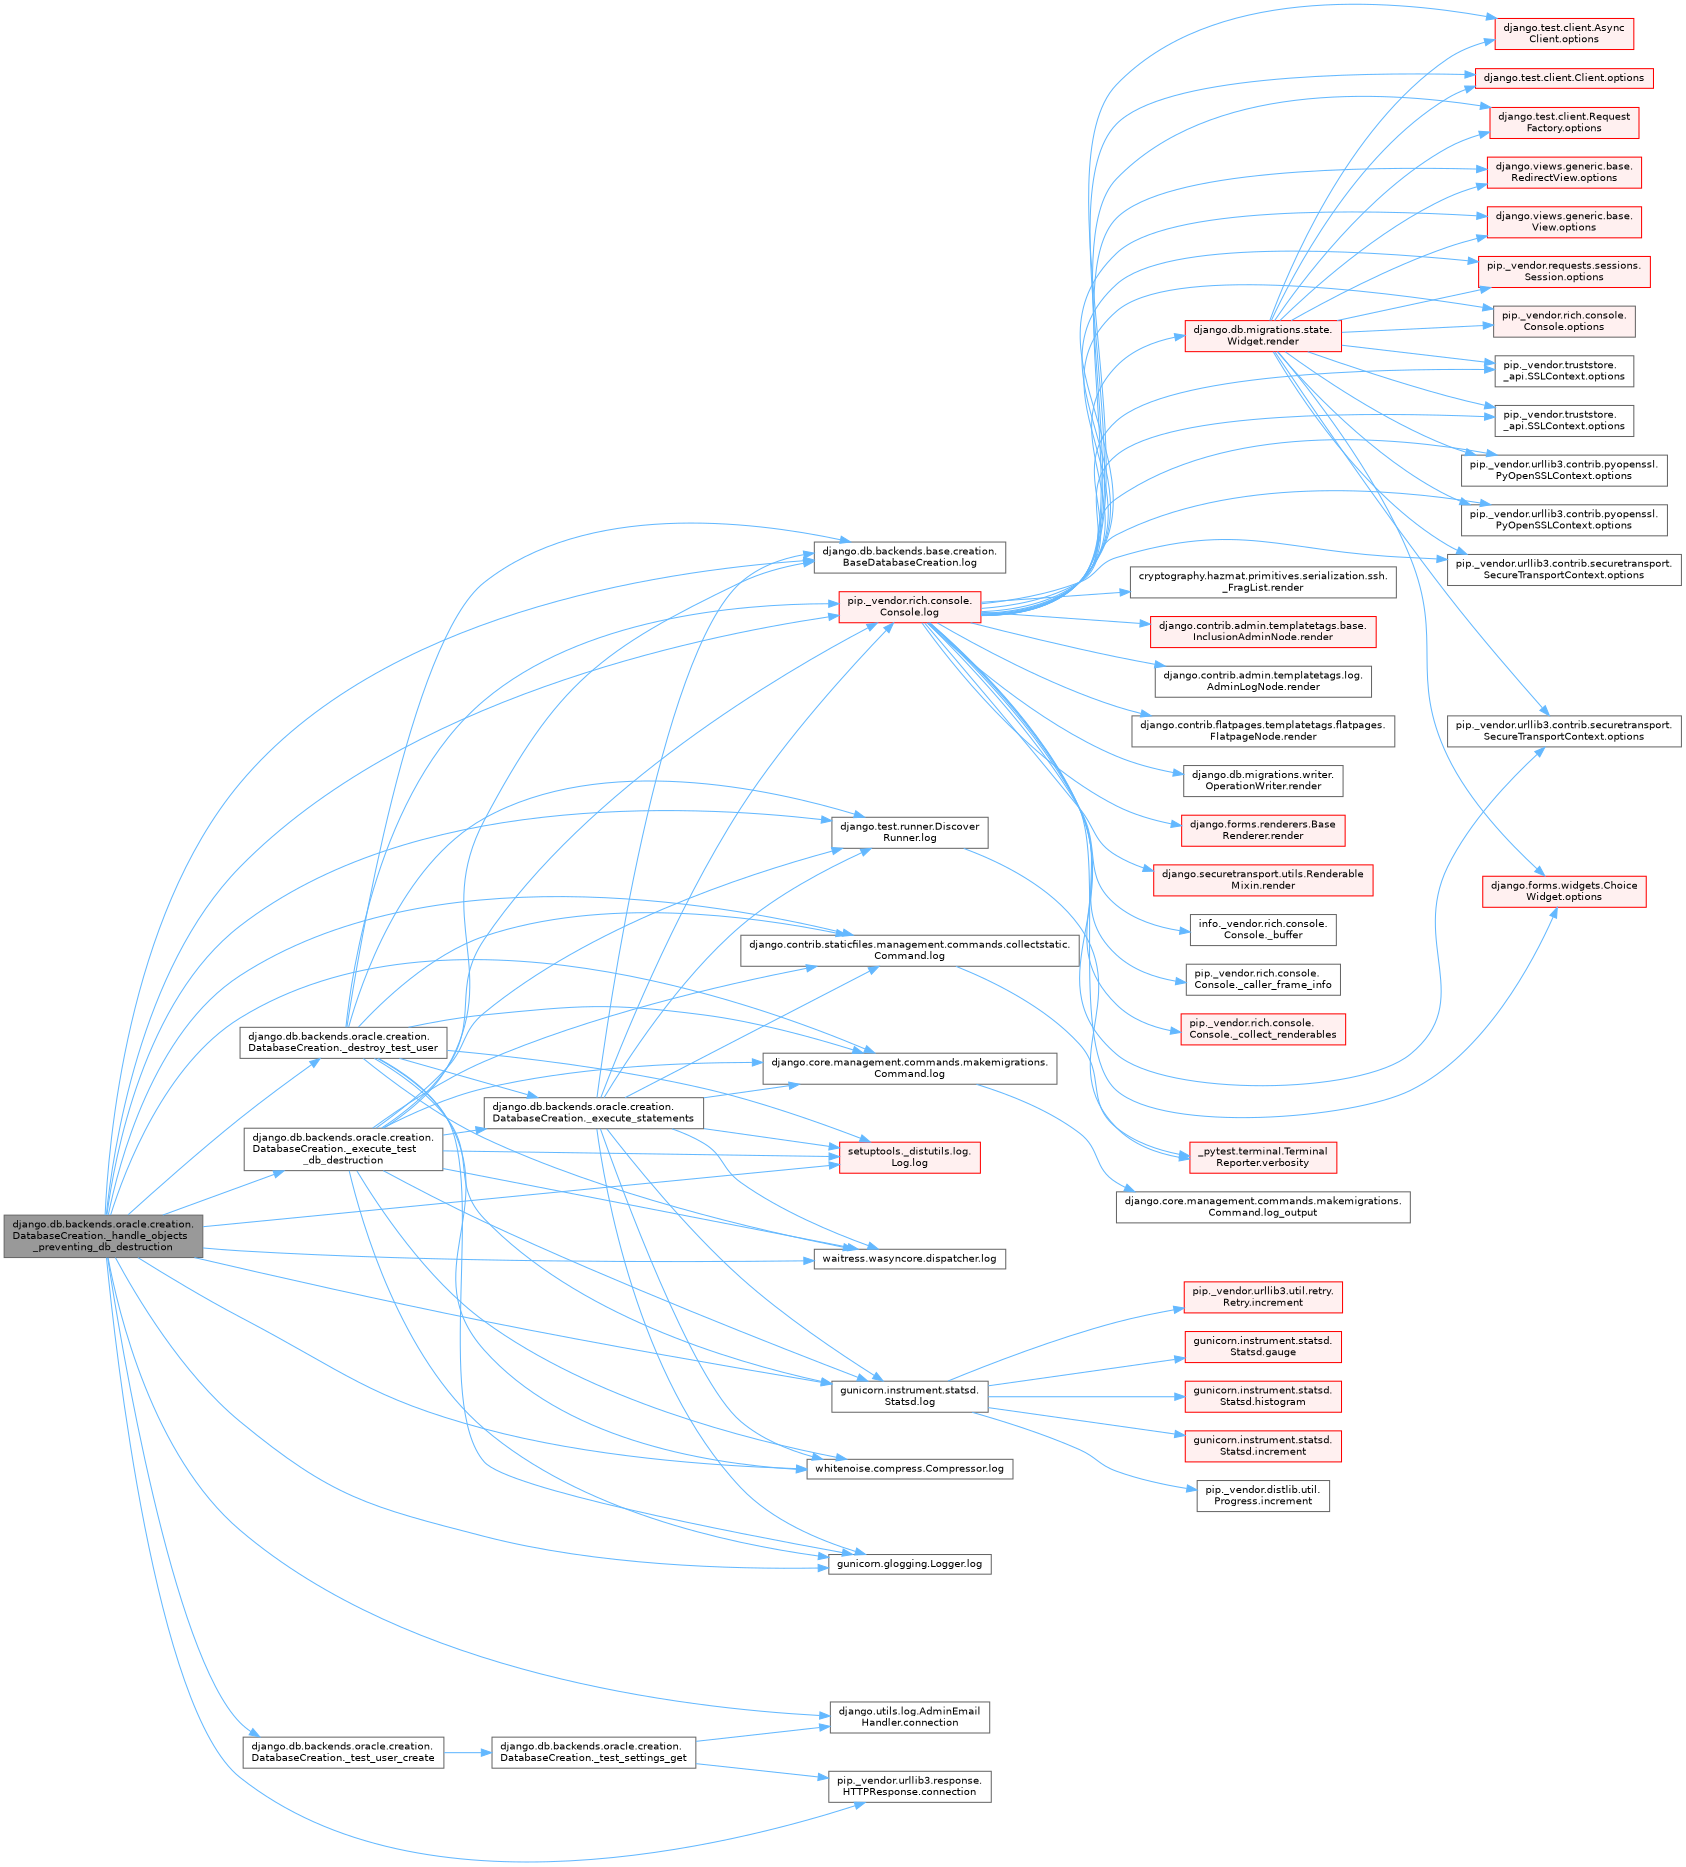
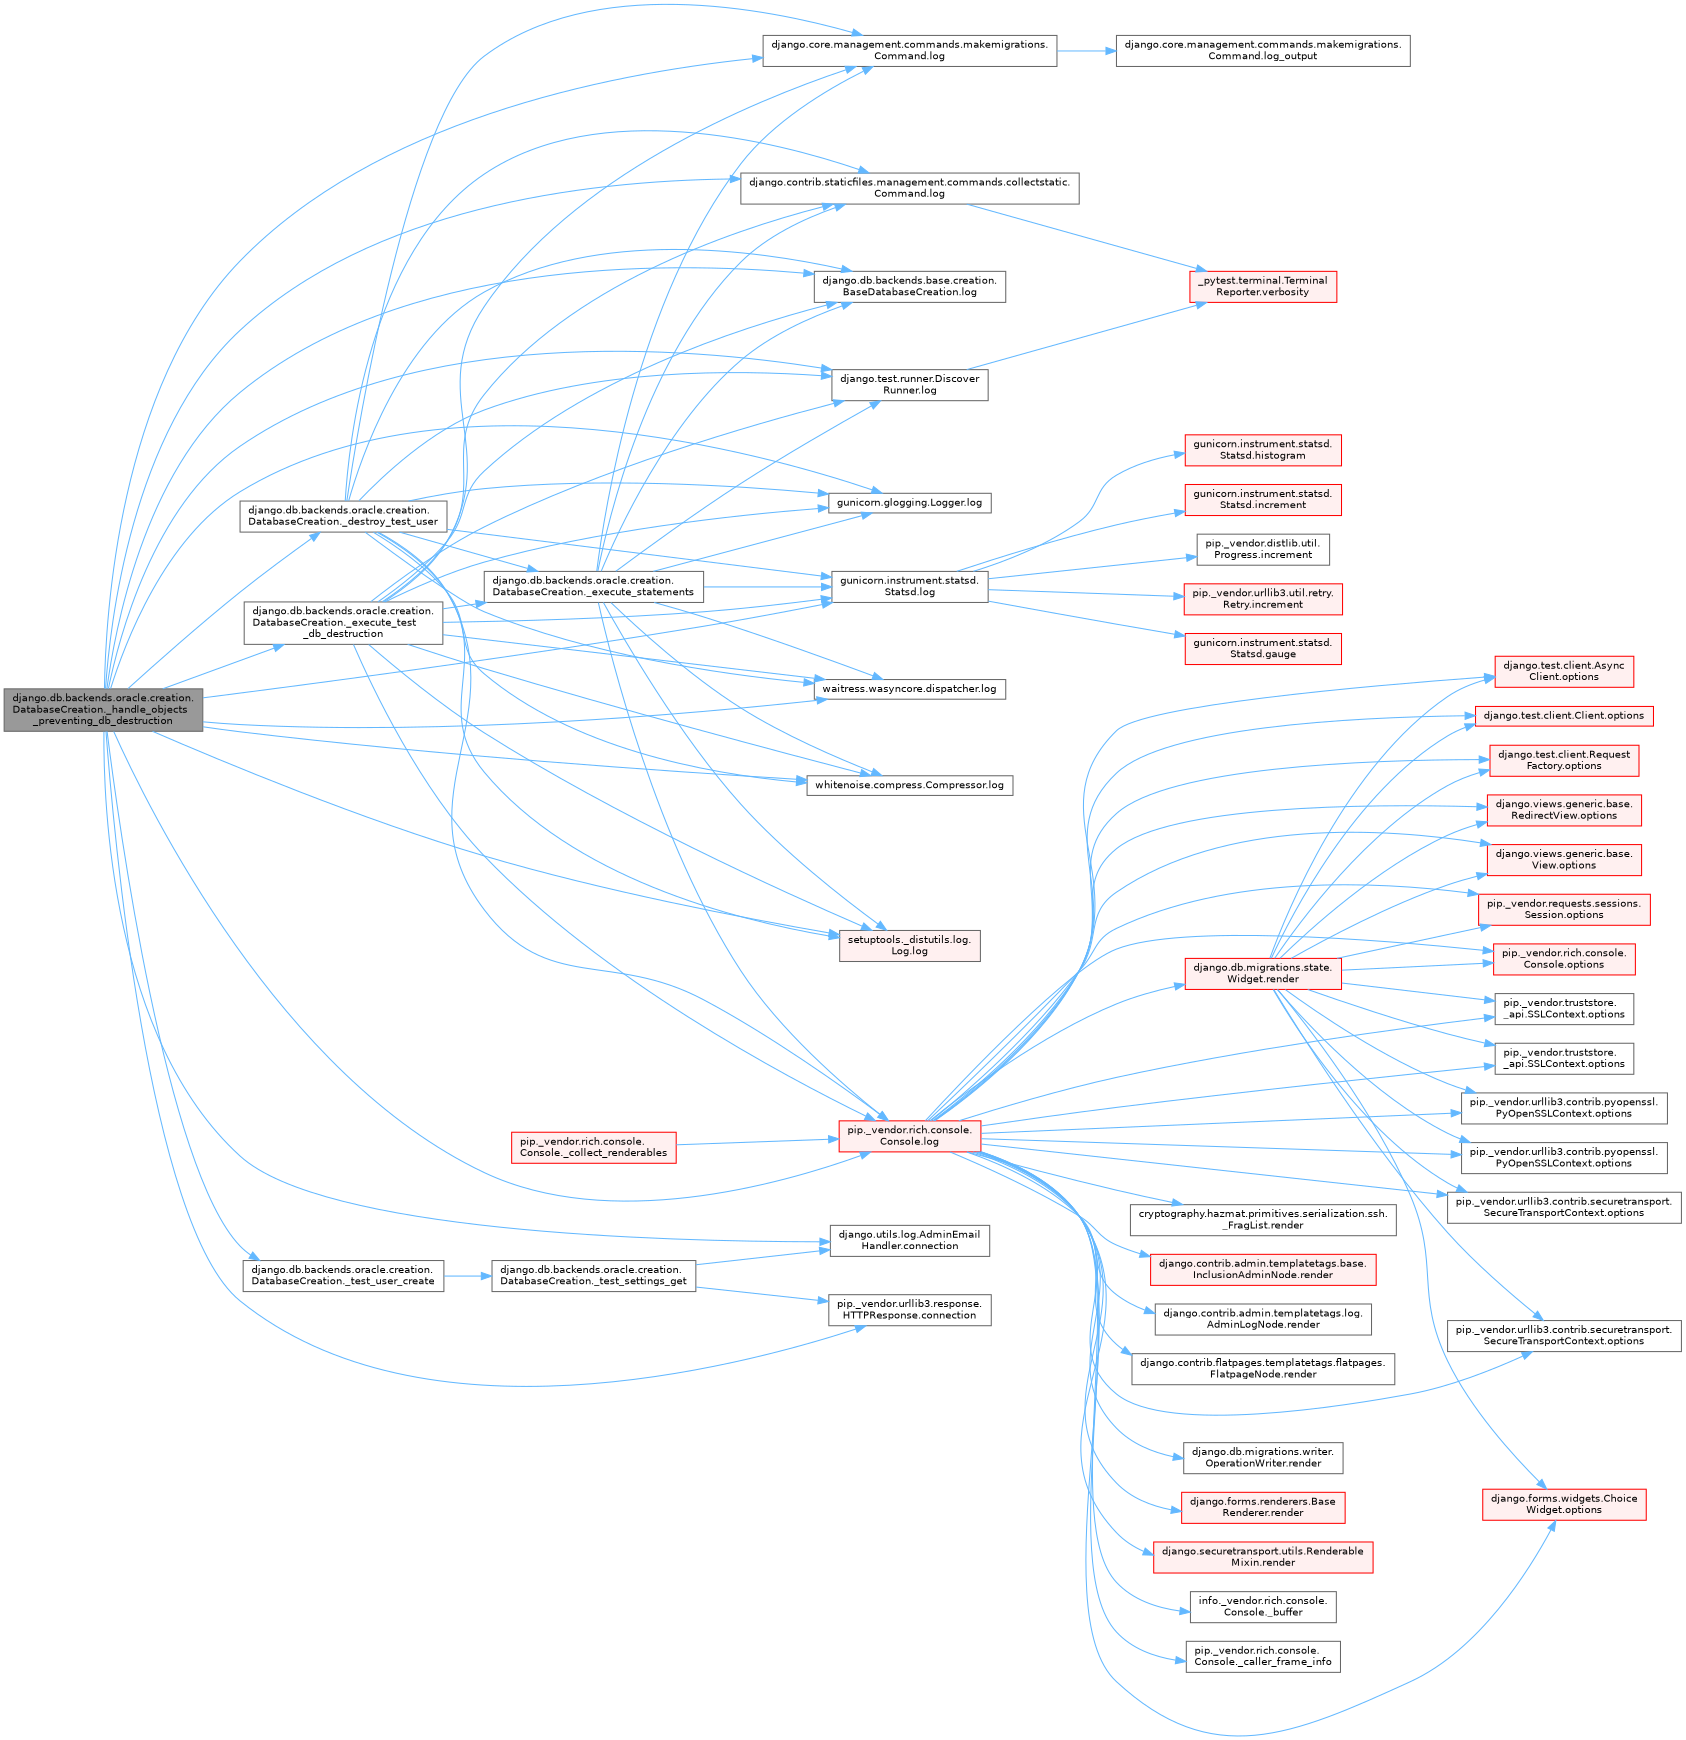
node "pip._vendor.rich.console. Console.options": color grey40 -> red
edge "pip._vendor.rich.console. Console.log" -> "pip._vendor.rich.console. Console._collect_renderables": reversed
node "setuptools._distutils.log. Log.log": color red -> grey40
